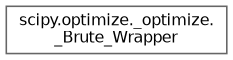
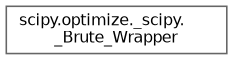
node "scipy.optimize._optimize. _Brute_Wrapper": label "scipy.optimize._optimize. _Brute_Wrapper" -> "scipy.optimize._scipy. _Brute_Wrapper"
